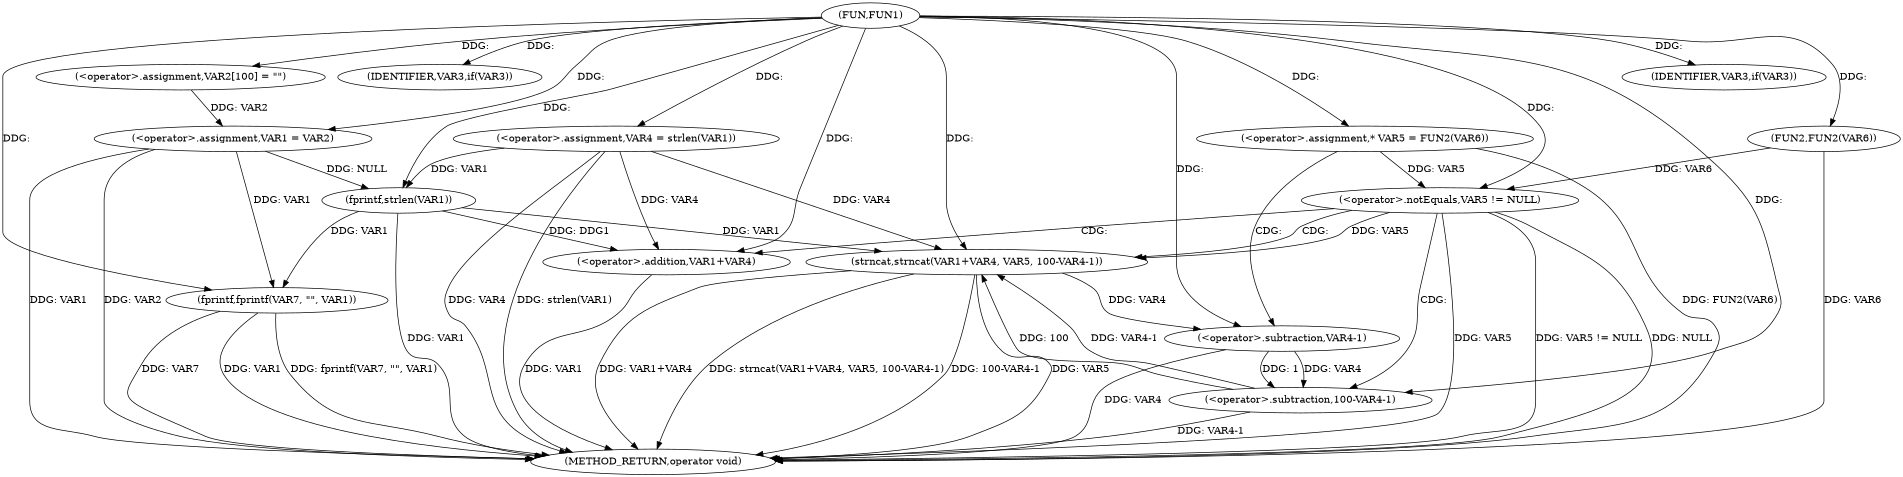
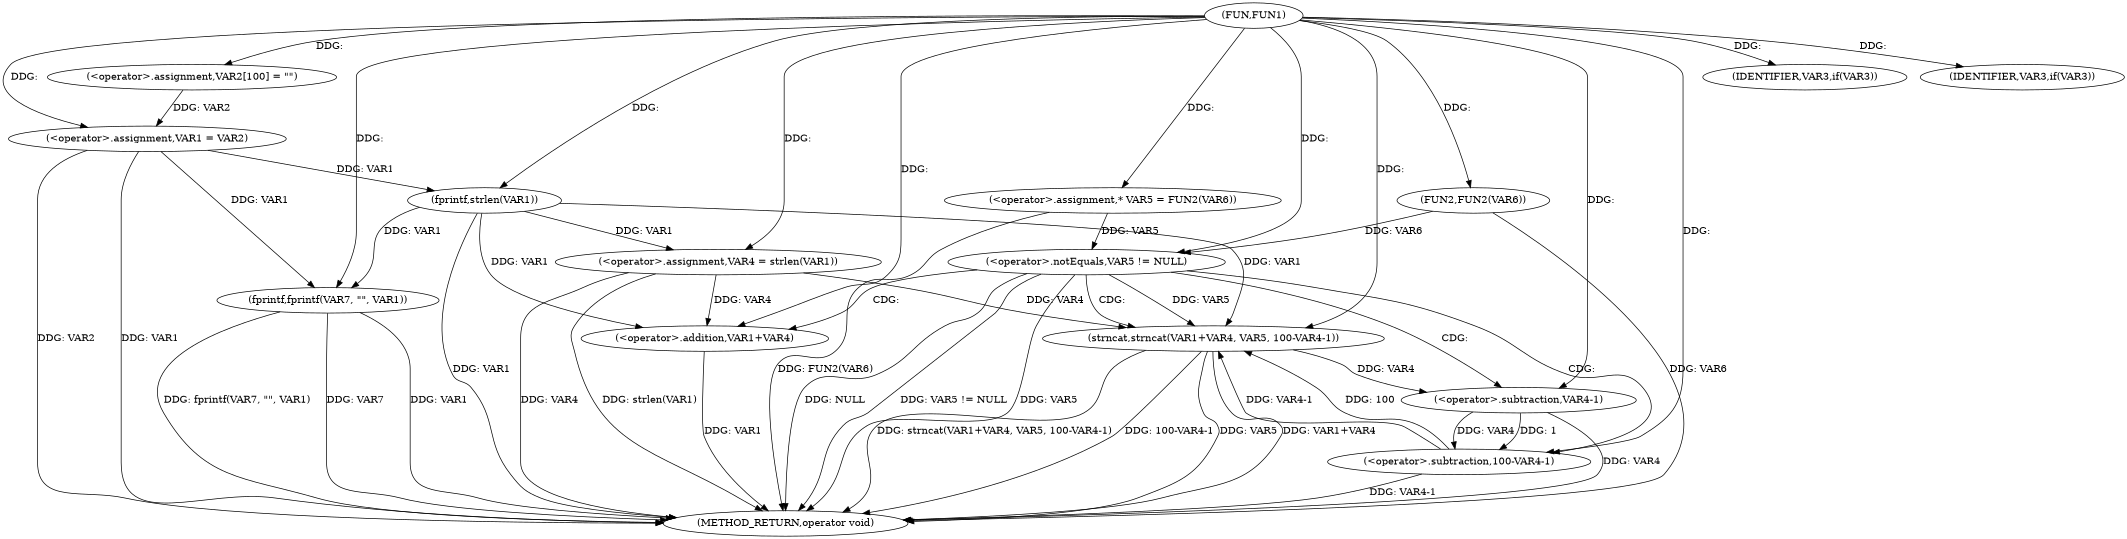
edge "(<operator>.assignment,VAR4 = strlen(VAR1))" -> "(fprintf,strlen(VAR1))": reversed
edge "(<operator>.assignment,VAR1 = VAR2)" -> "(fprintf,strlen(VAR1))": label "DDG: NULL" -> "DDG: VAR1"
edge "(<operator>.assignment,* VAR5 = FUN2(VAR6))" -> "(<operator>.subtraction,VAR4-1)": now "(<operator>.notEquals,VAR5 != NULL)" -> "(<operator>.subtraction,VAR4-1)"
edge "(fprintf,strlen(VAR1))" -> "(<operator>.addition,VAR1+VAR4)": label "DDG: DDG1" -> "DDG: VAR1"
